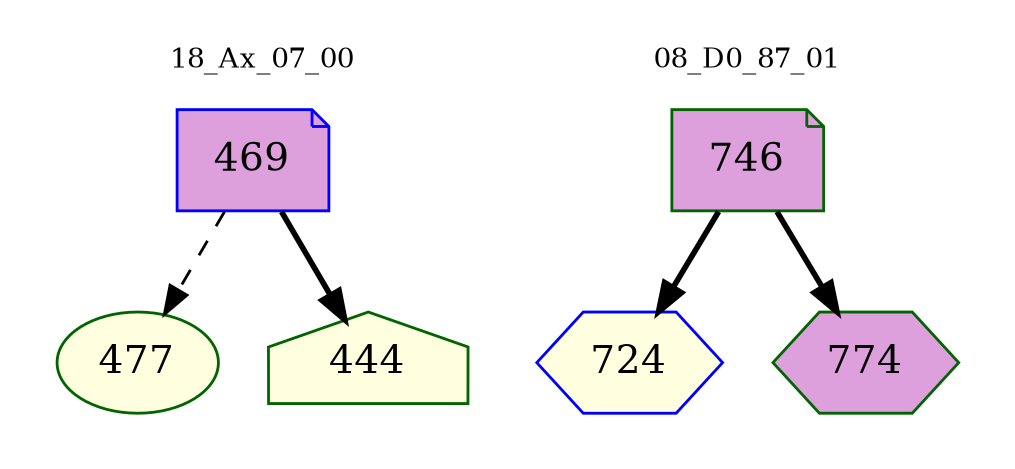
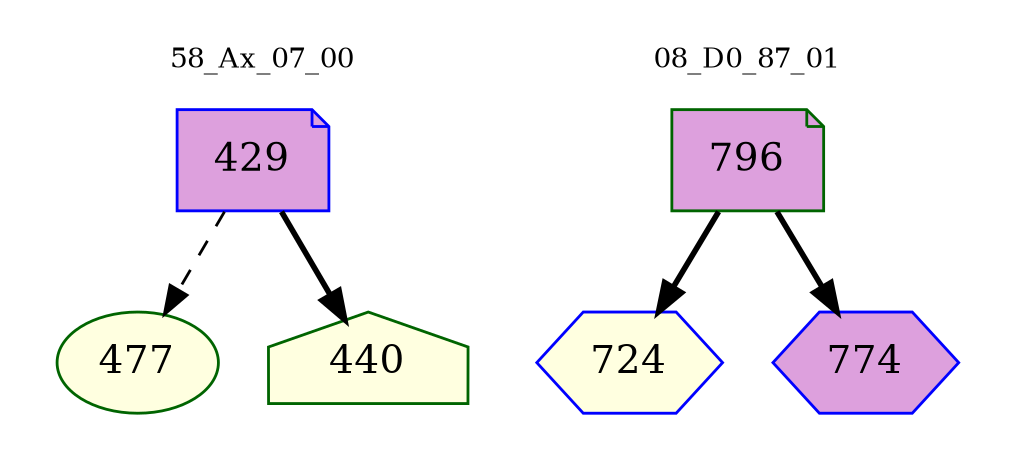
cluster "18_Ax_07_00": label "18_Ax_07_00" -> "58_Ax_07_00"
node "469": label "469" -> "429"
node "746": label "746" -> "796"
node "444": label "444" -> "440"
node "774": color darkgreen -> blue
